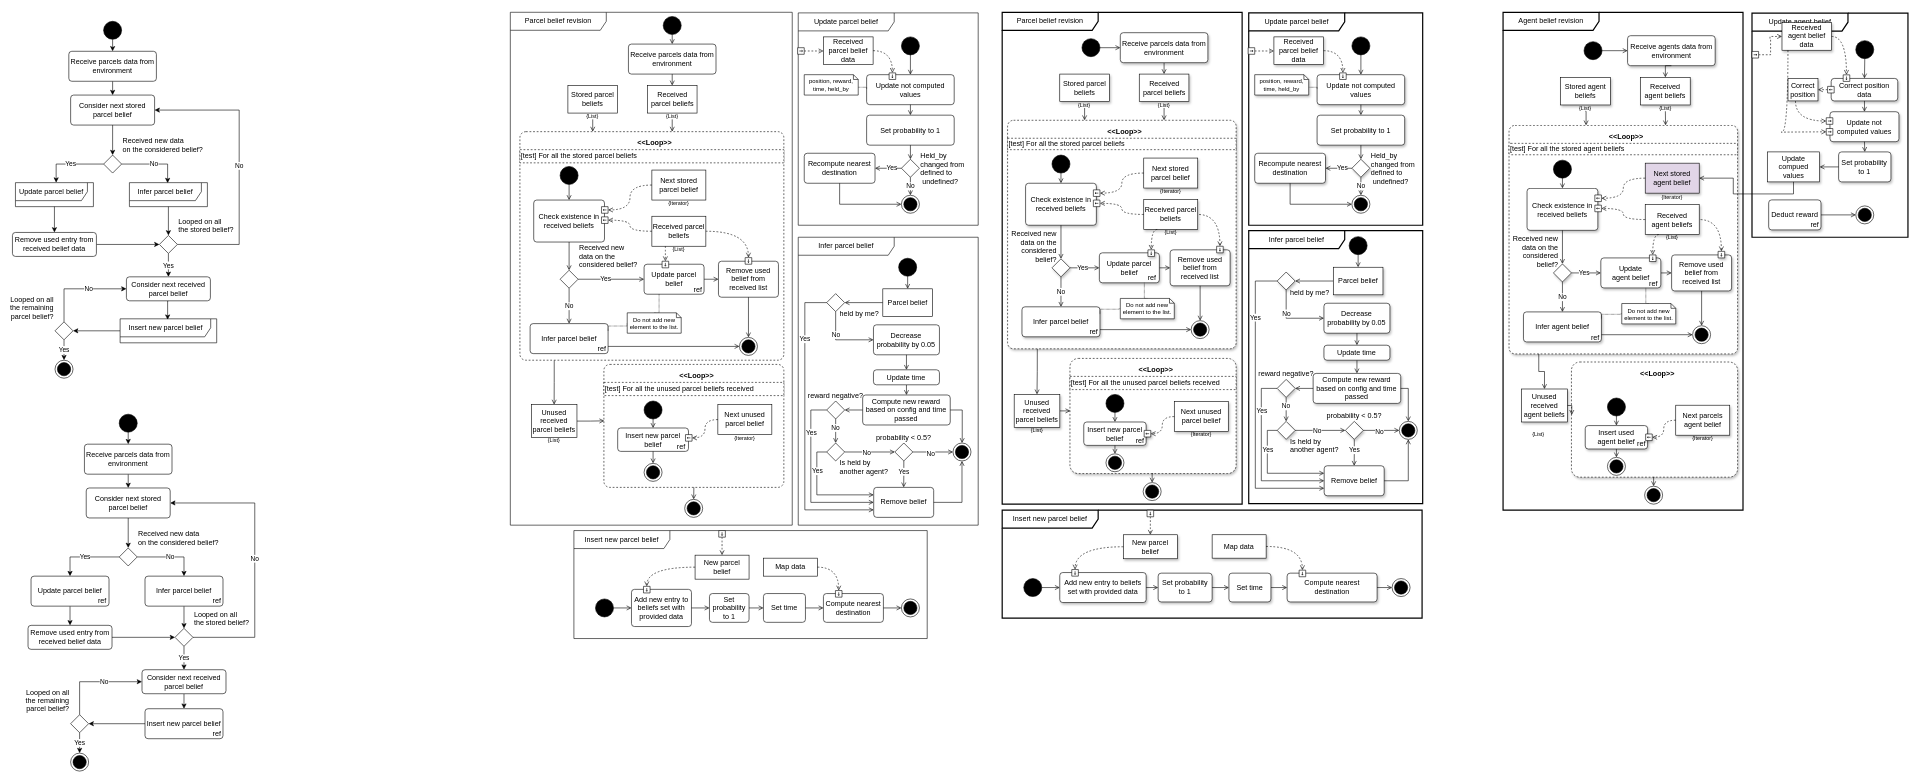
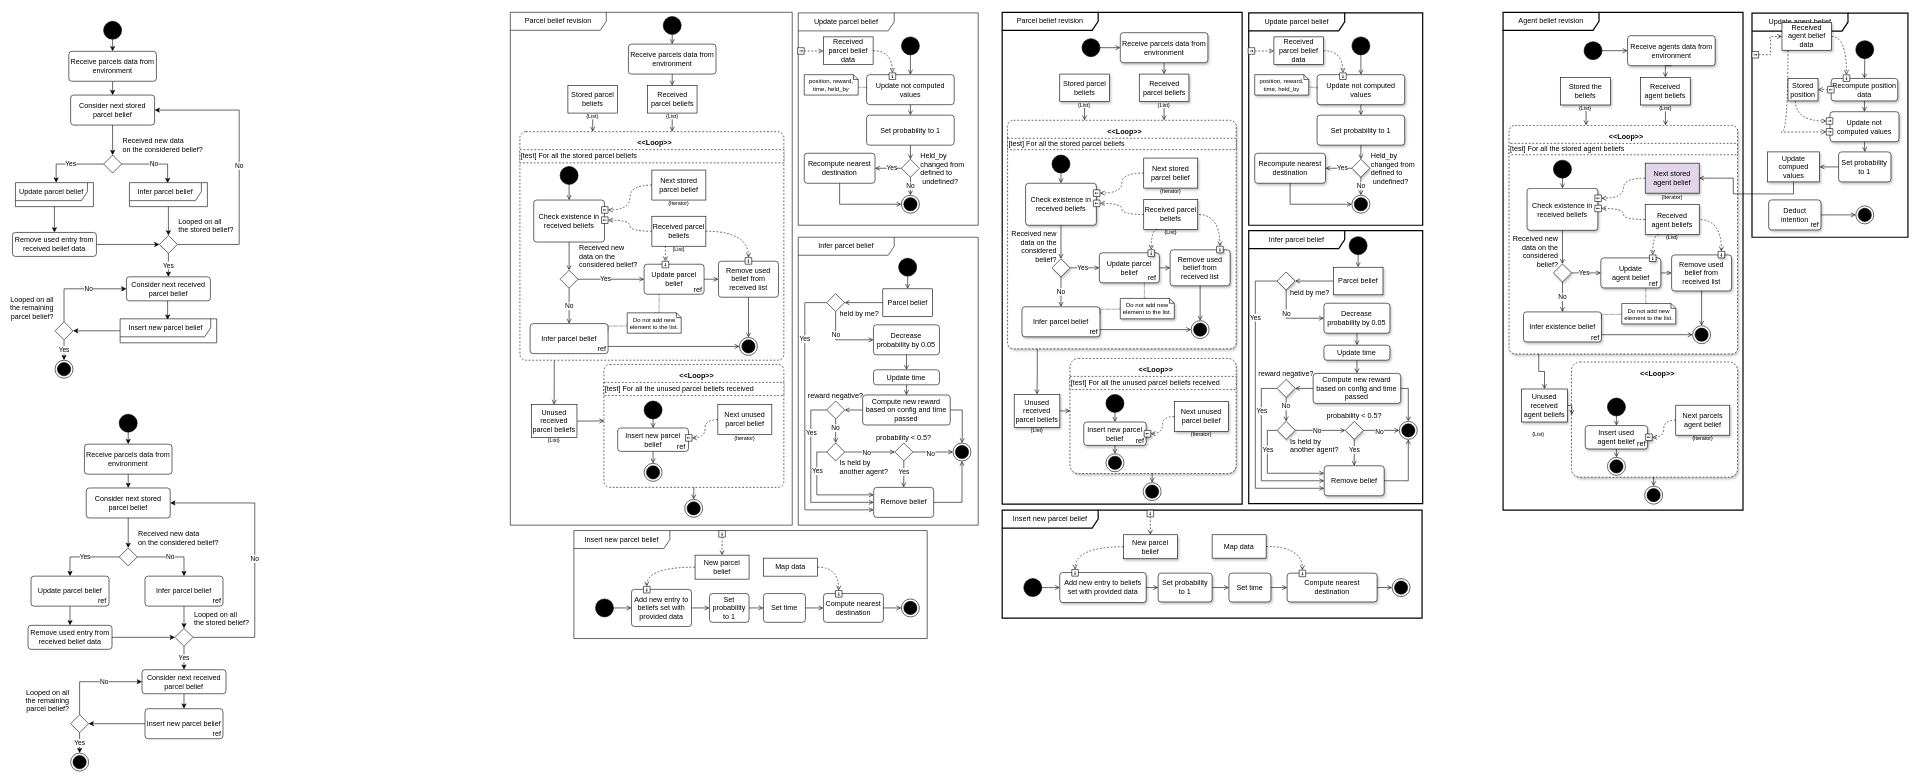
node "Correct position": label "Correct position" -> "Stored position"
node "Correct position data": label "Correct position data" -> "Recompute position data"
node "Stored agent beliefs": label "Stored agent beliefs" -> "Stored the beliefs"
node "Deduct reward": label "Deduct reward" -> "Deduct intention"
node "Infer agent belief": label "Infer agent belief" -> "Infer existence belief"
